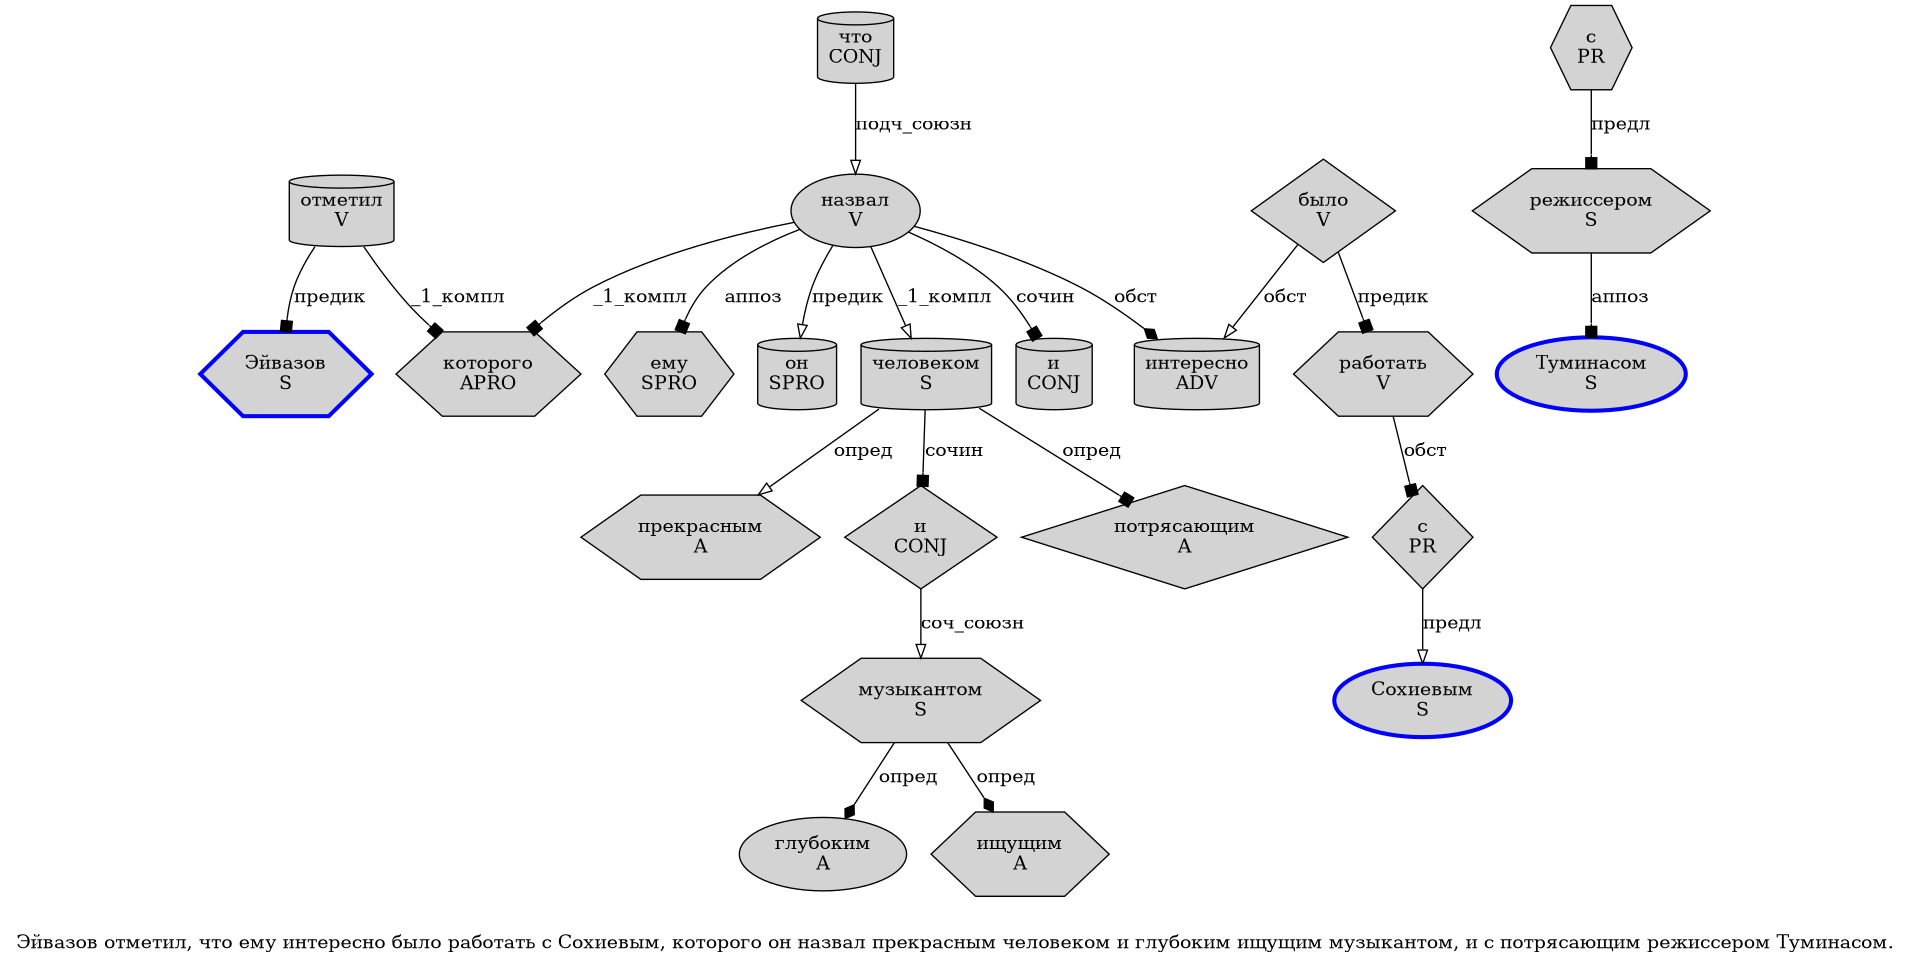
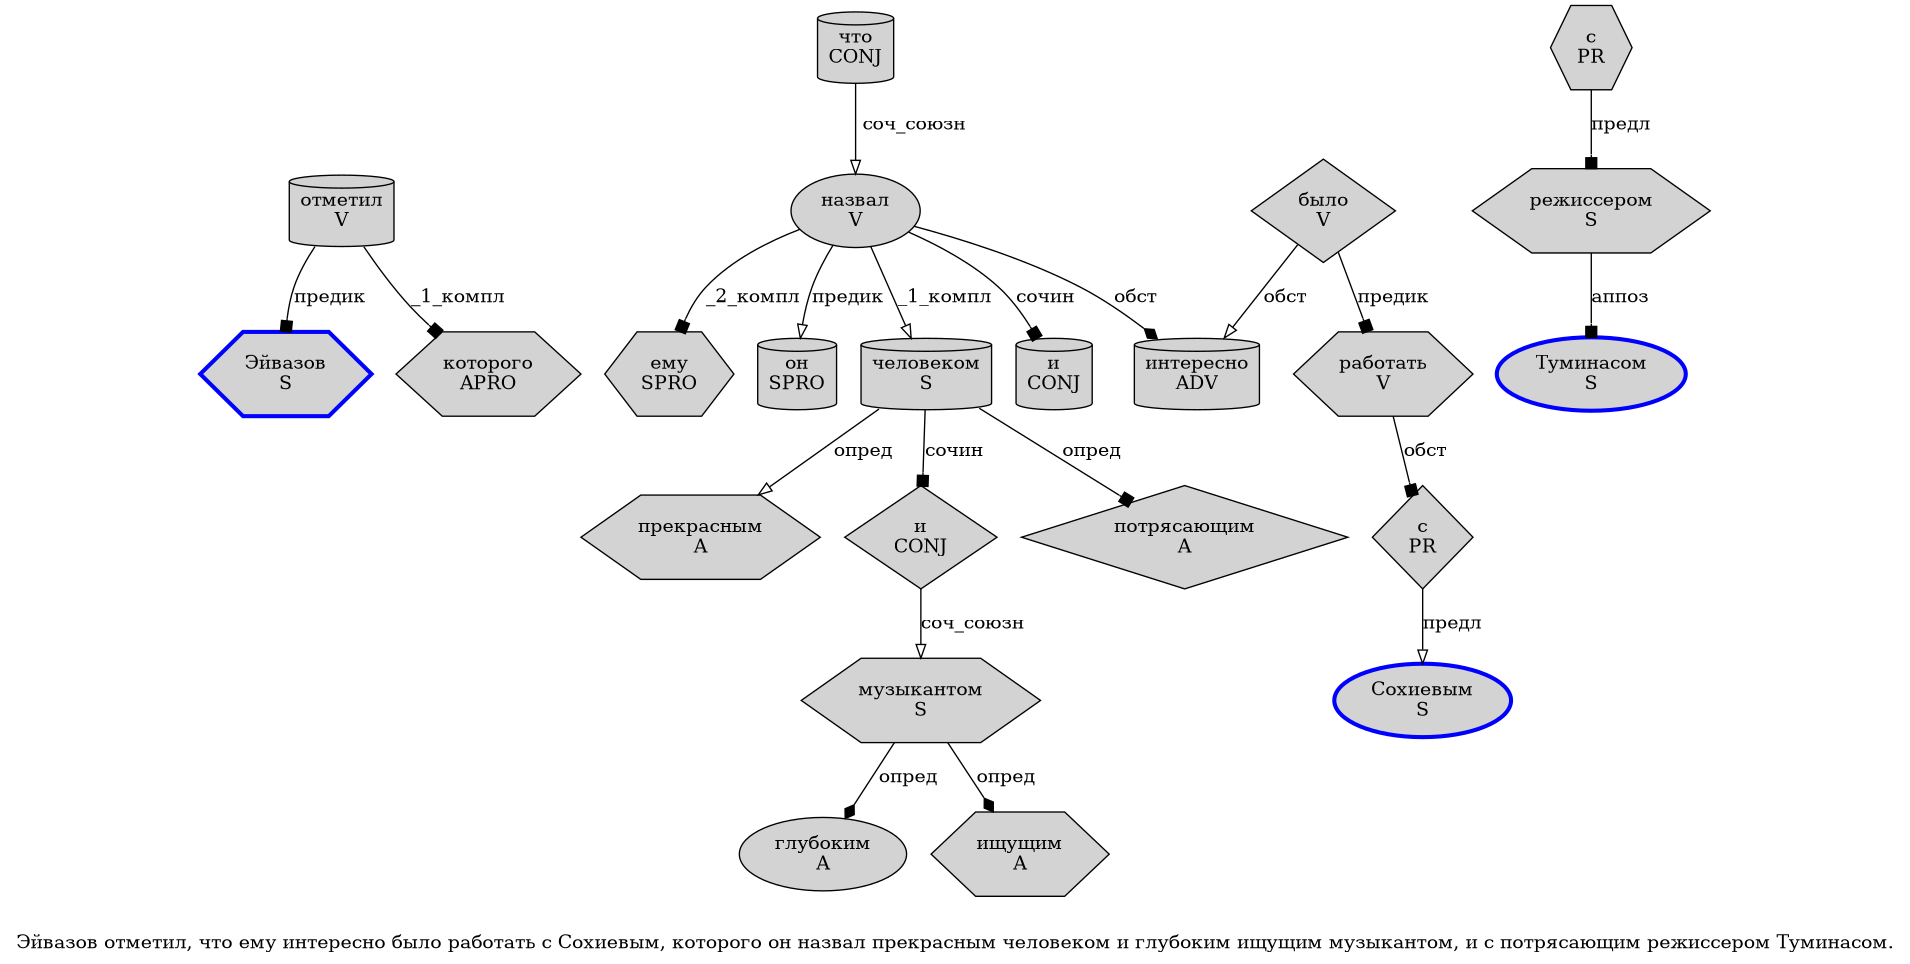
edge "что CONJ" -> "назвал V": label "подч_союзн" -> "соч_союзн"
edge "назвал V" -> "которого APRO": removed, label "_1_компл"
edge "назвал V" -> "ему SPRO": label "аппоз" -> "_2_компл"
